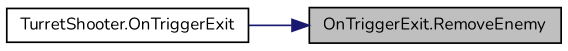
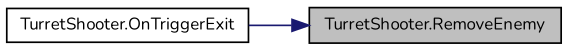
node "OnTriggerExit.RemoveEnemy": label "OnTriggerExit.RemoveEnemy" -> "TurretShooter.RemoveEnemy"
